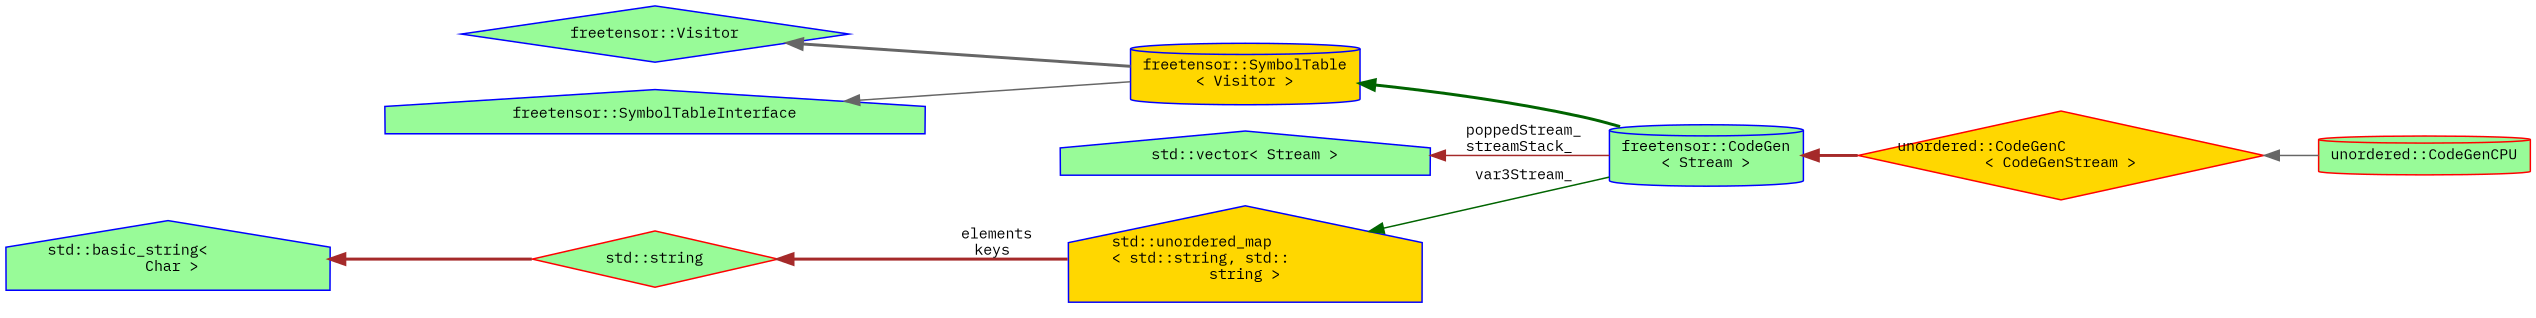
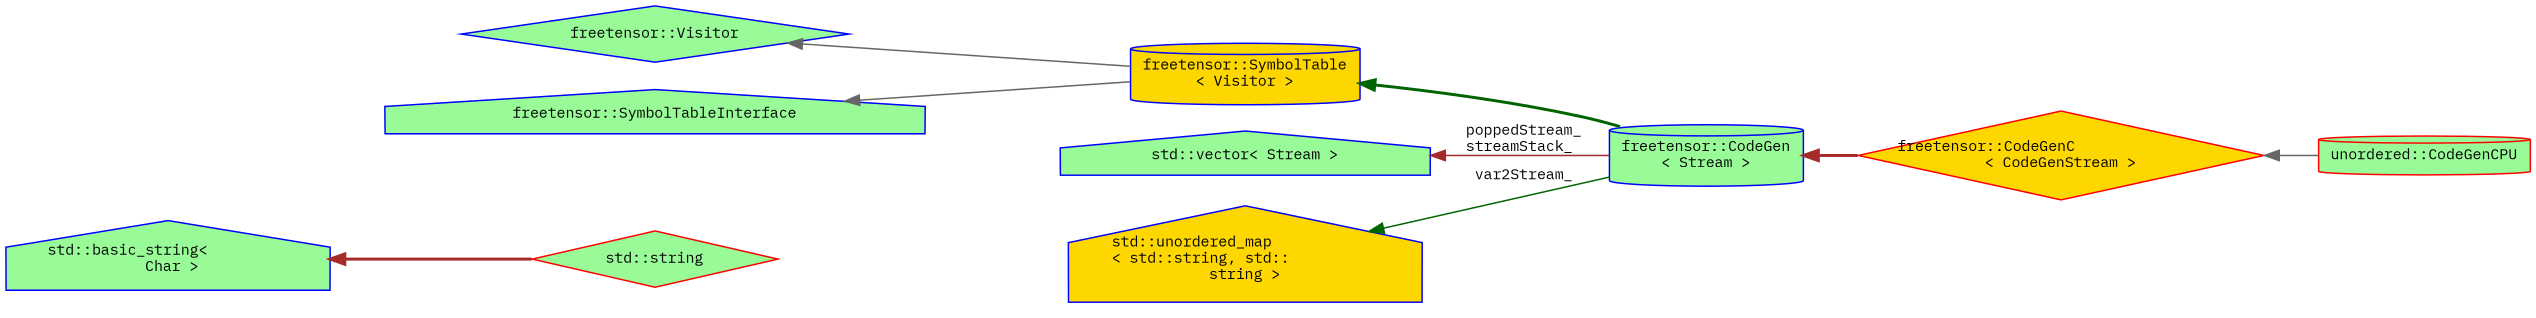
edge "freetensor::SymbolTable < Visitor >" -> "freetensor::Visitor": style bold -> solid
node "unordered::CodeGenC < CodeGenStream >": label "unordered::CodeGenC < CodeGenStream >" -> "freetensor::CodeGenC < CodeGenStream >"
edge "freetensor::CodeGen < Stream >" -> "std::unordered_map < std::string, std:: string >": label " var3Stream_" -> " var2Stream_"
edge "std::unordered_map < std::string, std:: string >" -> "std::string": removed, label "elements keys"
